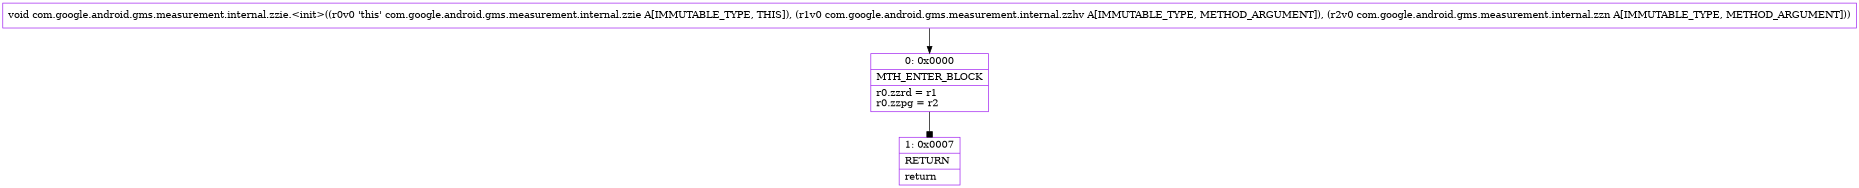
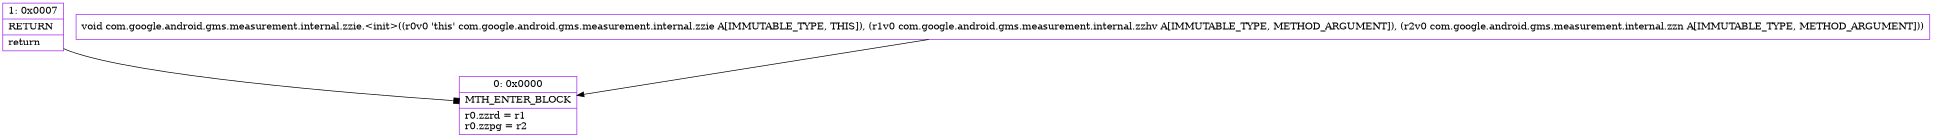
edge "0: 0x0000" -> "1: 0x0007": reversed
